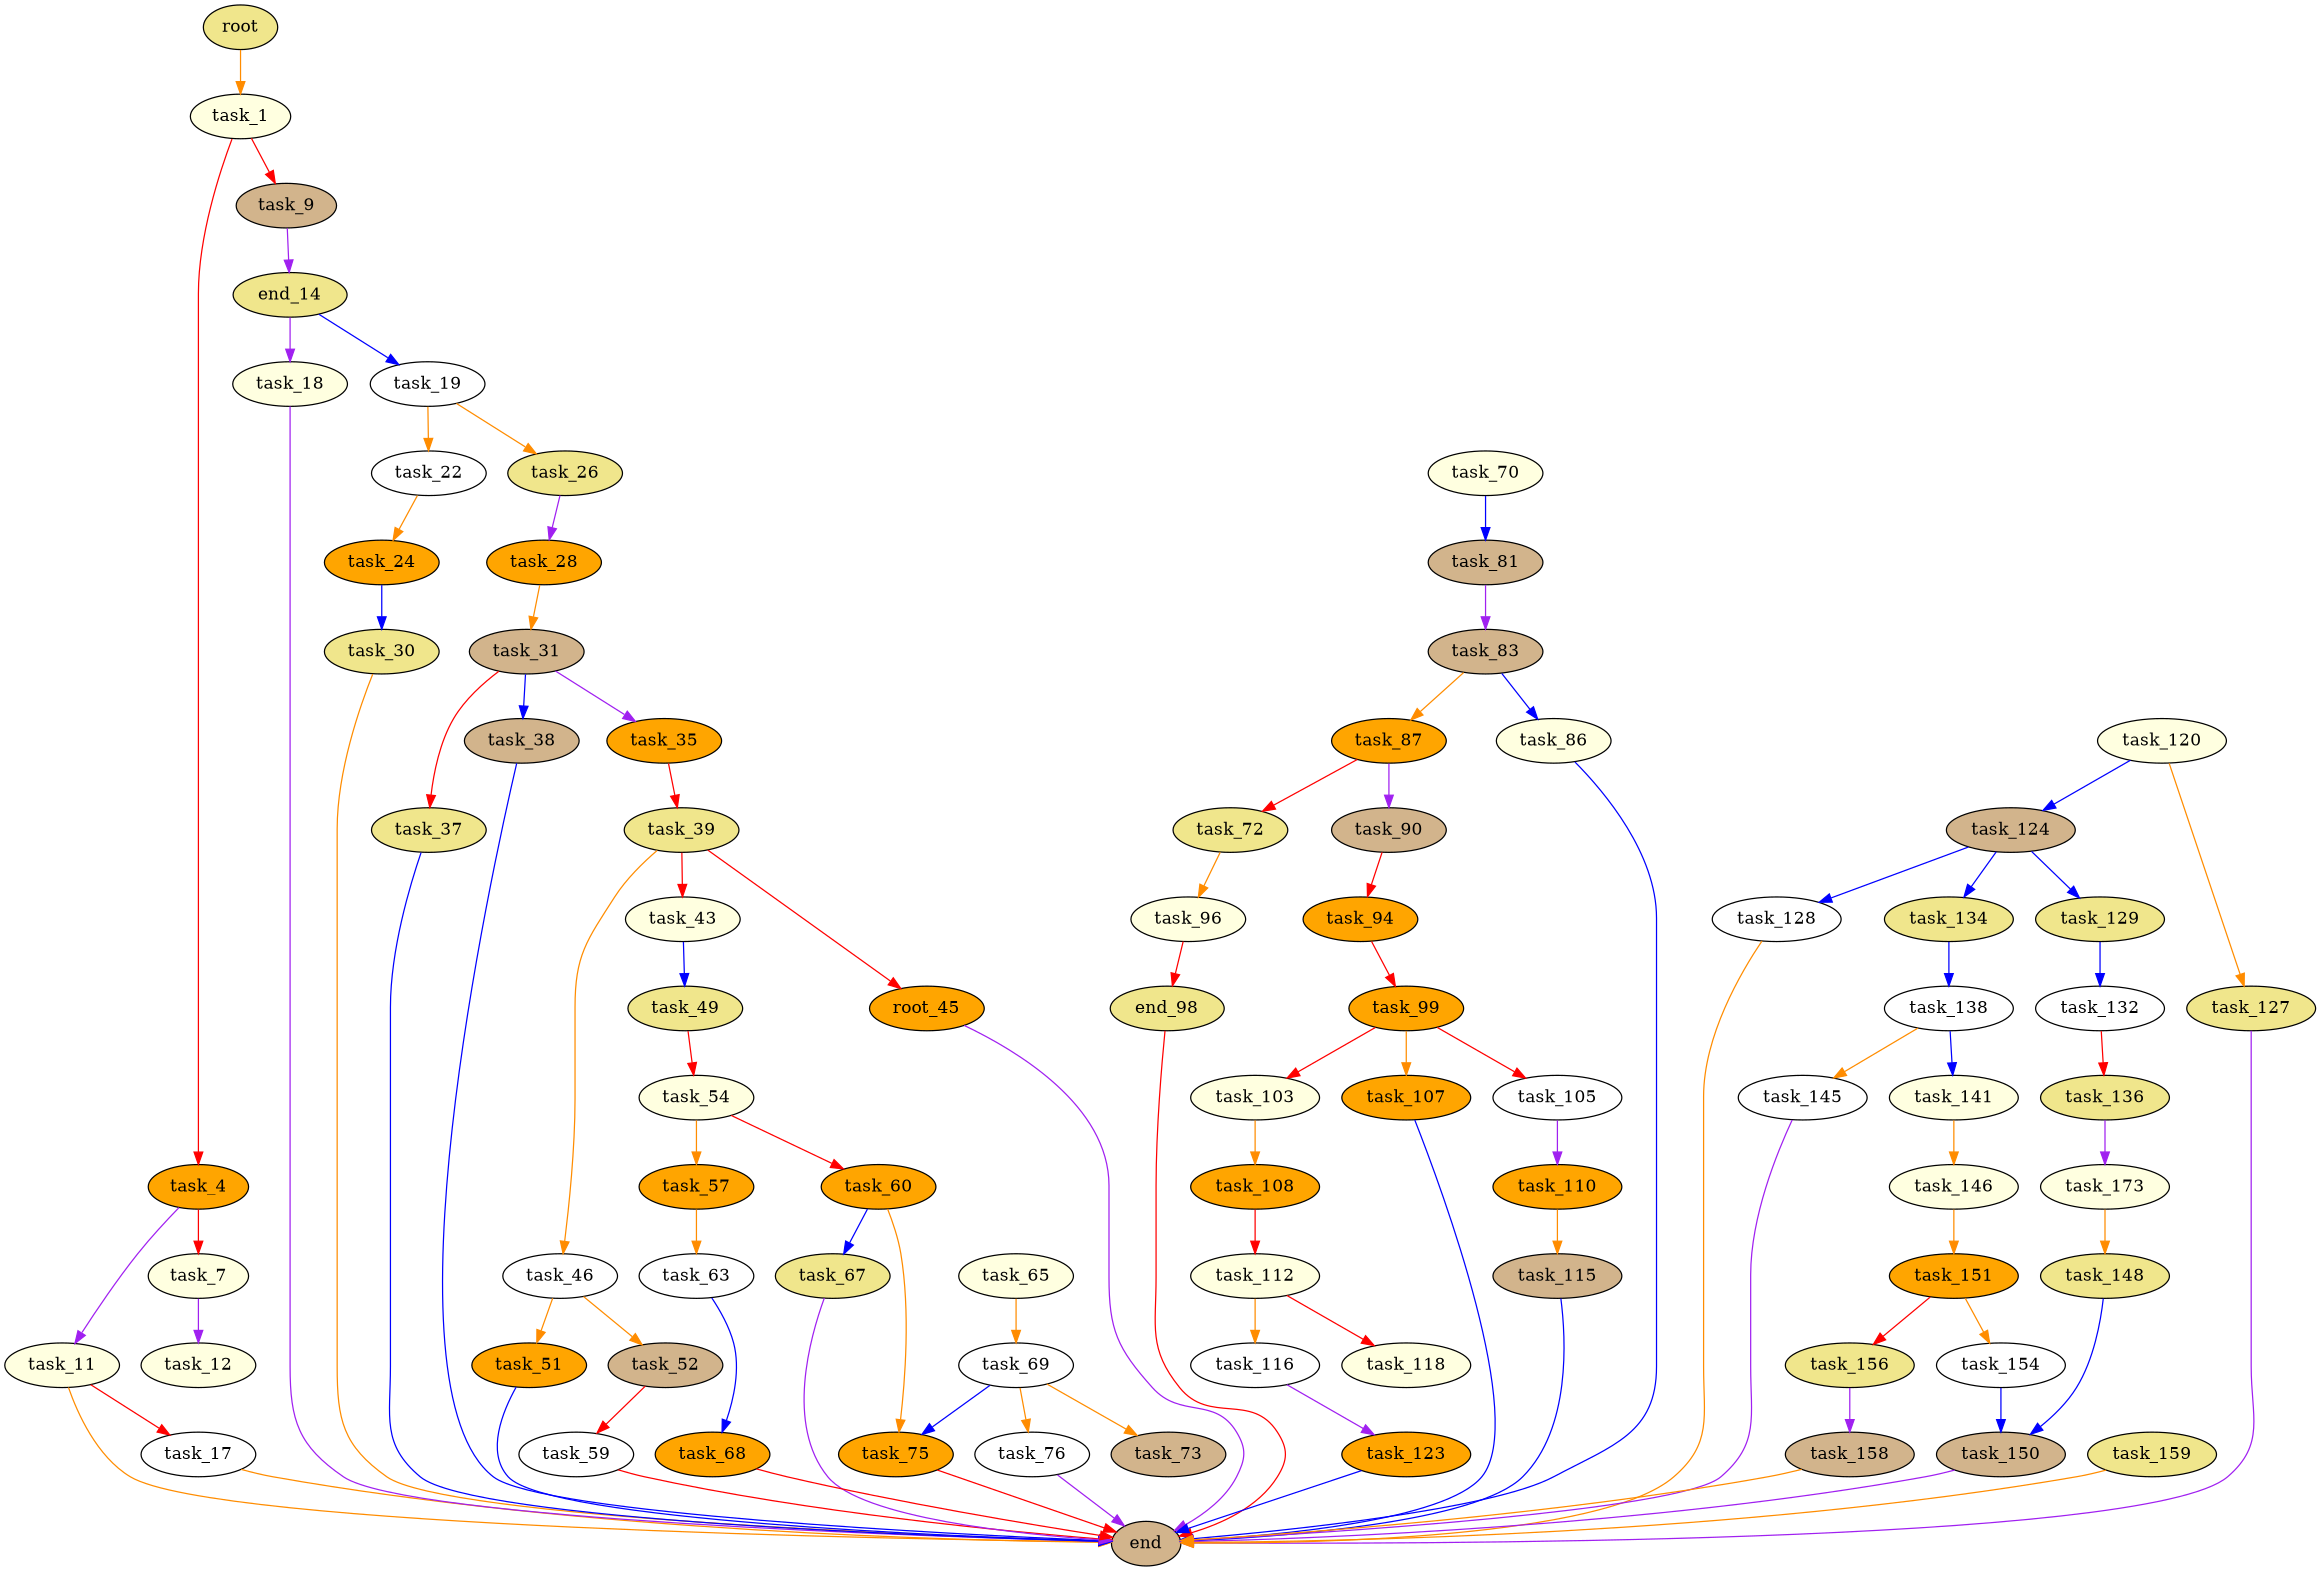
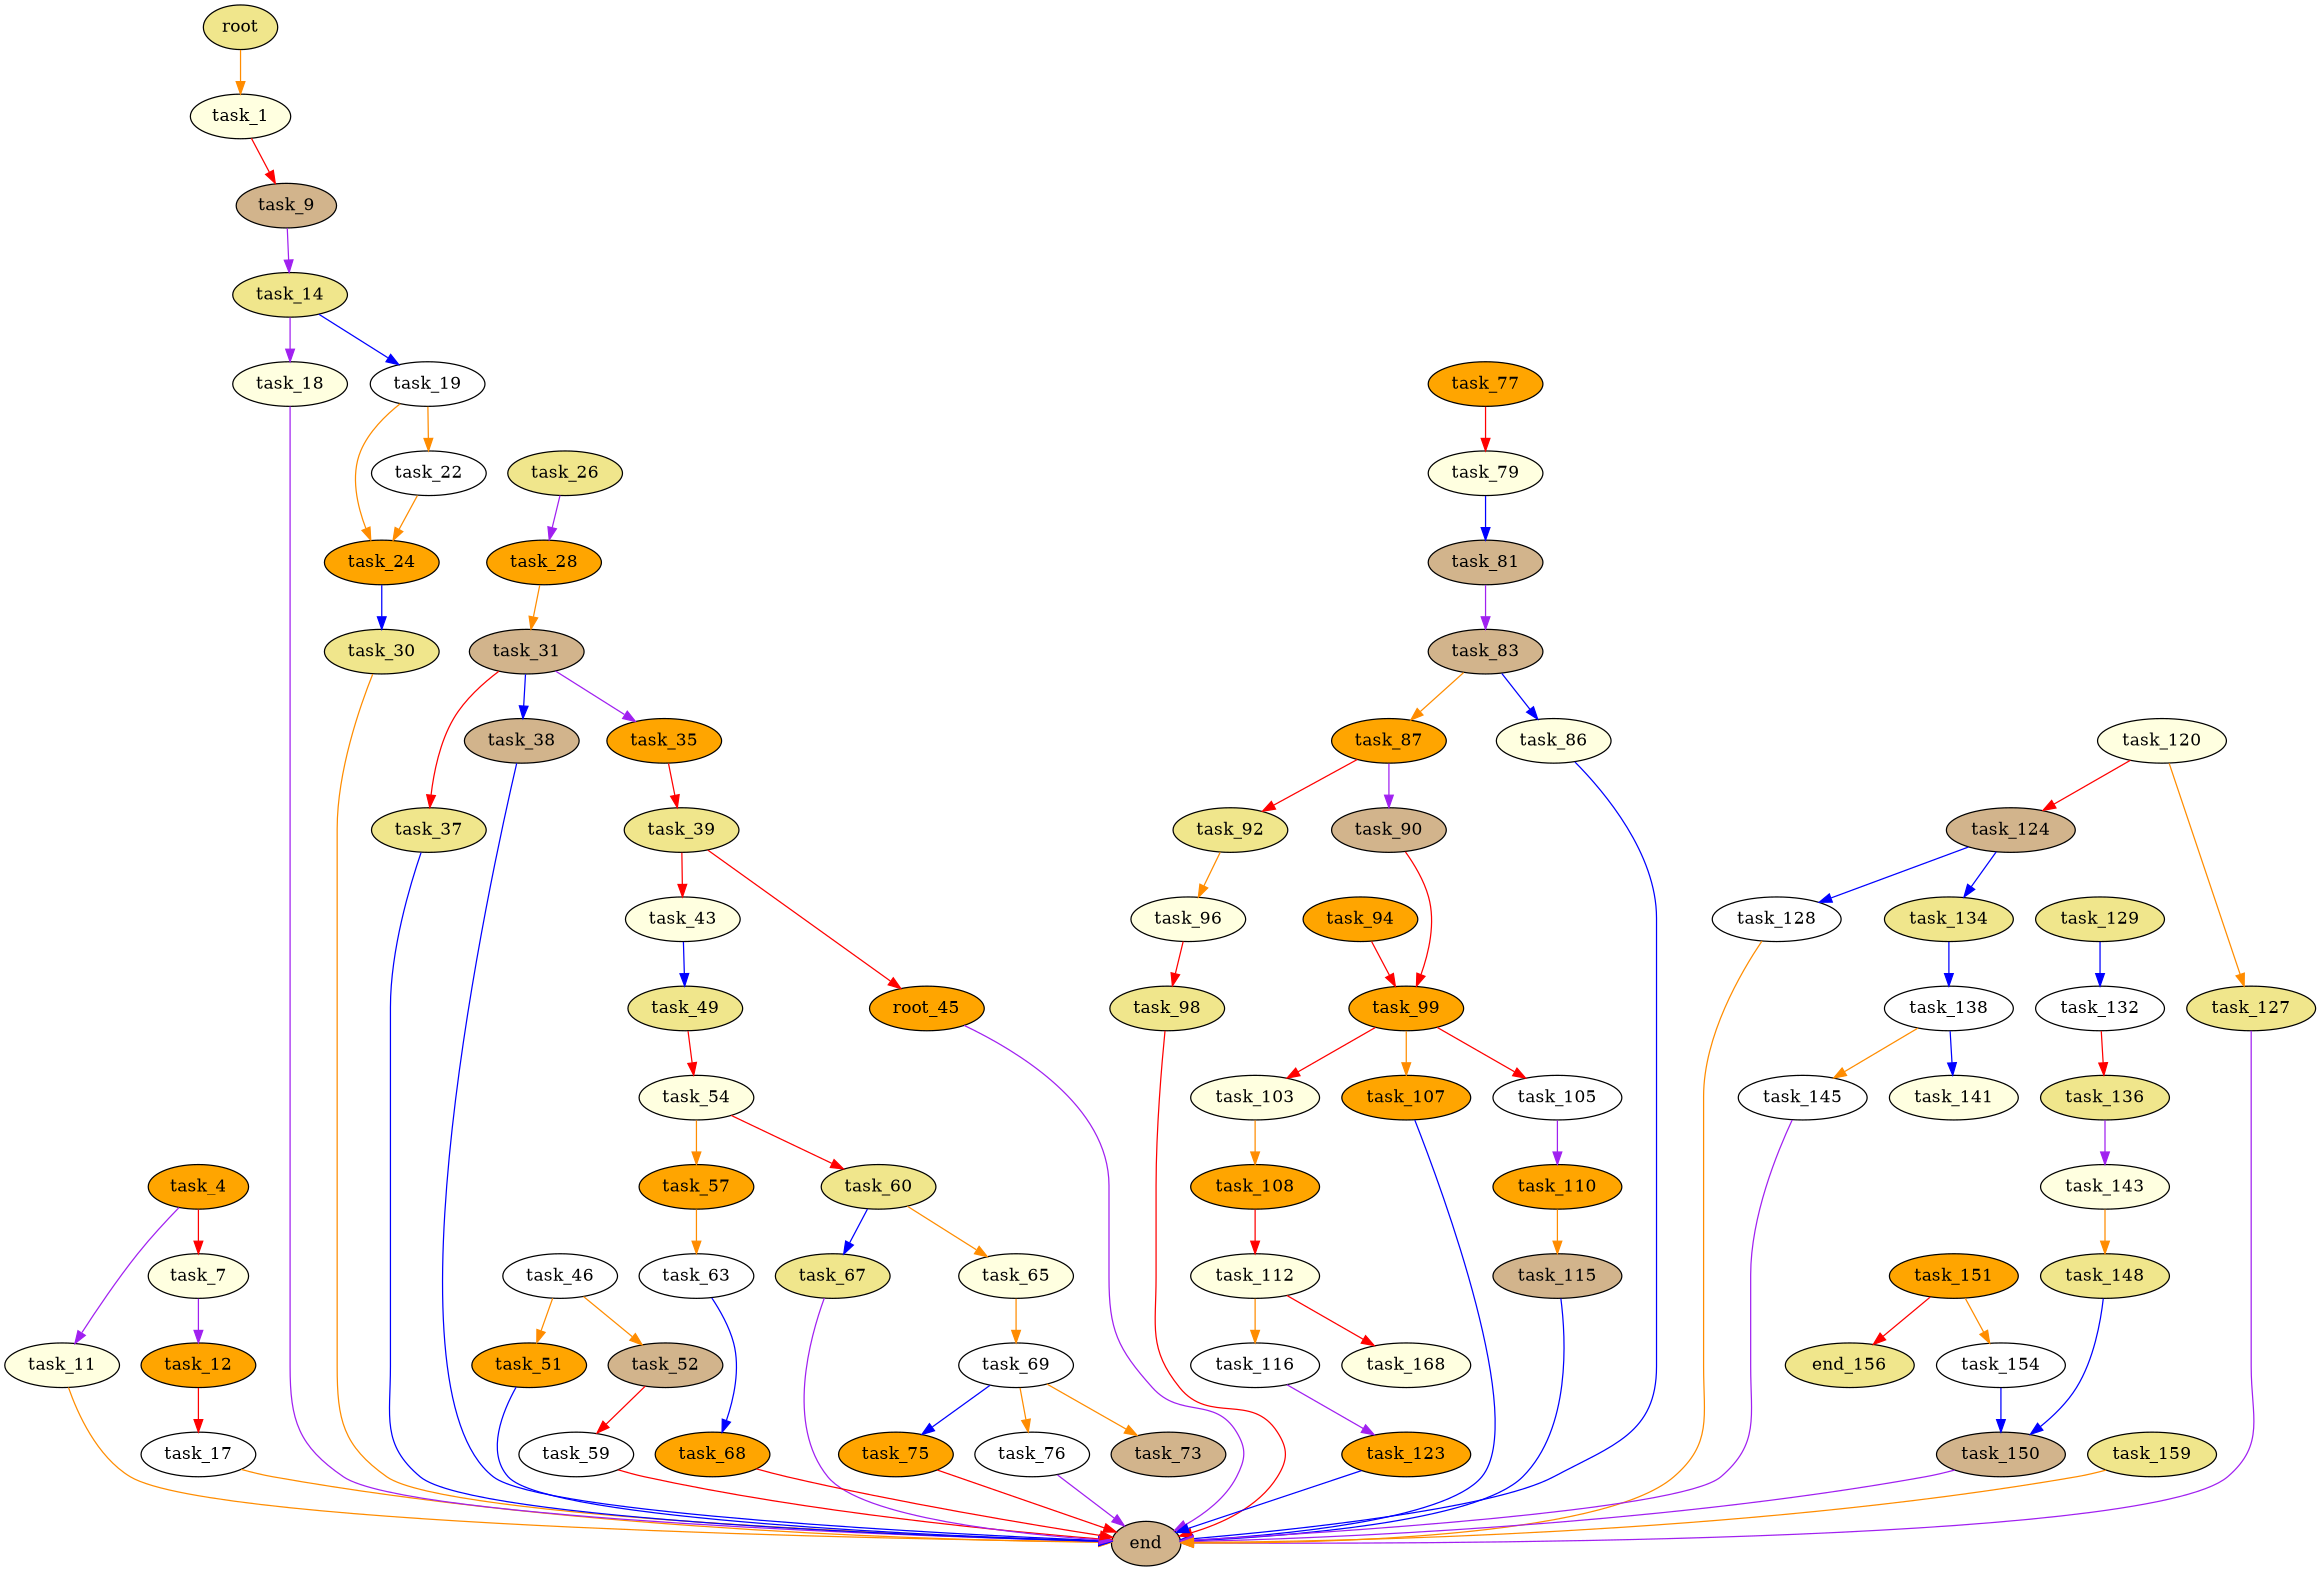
node "end_14": label "end_14" -> "task_14"
node "task_77": added
edge "task_19" -> "task_26": now "task_19" -> "task_24"
node "task_70": label "task_70" -> "task_79"
edge "task_1" -> "task_4": removed
edge "task_120" -> "task_124": color blue -> red
node "task_72": label "task_72" -> "task_92"
edge "task_90" -> "task_94": now "task_90" -> "task_99"
edge "task_124" -> "task_129": removed
node "end_98": label "end_98" -> "task_98"
edge "task_39" -> "task_46": removed
node "task_60": fillcolor orange -> khaki
node "task_146": removed
node "task_173": label "task_173" -> "task_143"
edge "task_60" -> "task_75": now "task_60" -> "task_65"
node "task_12": fillcolor lightyellow -> orange
node "task_118": label "task_118" -> "task_168"
node "task_156": label "task_156" -> "end_156"
edge "task_11" -> "task_17": now "task_12" -> "task_17"
node "task_158": removed
